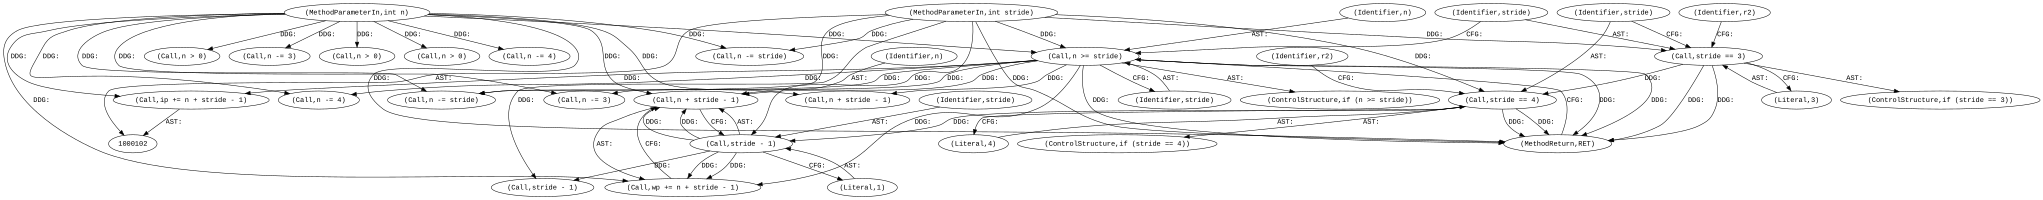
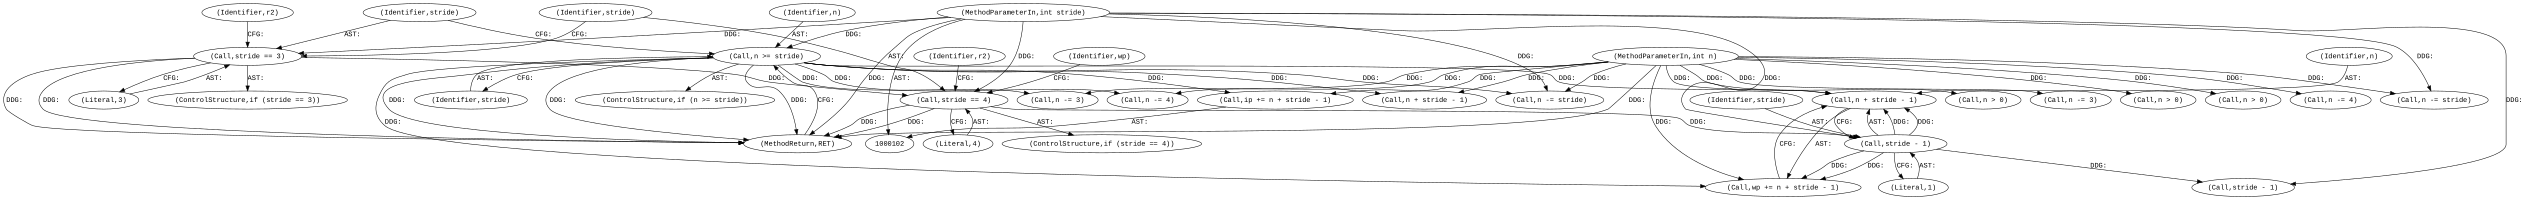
edge "(MethodParameterIn,int n)" -> "(Call,n >= stride)": removed, label "DDG:"
node "(Identifier,wp)": added
